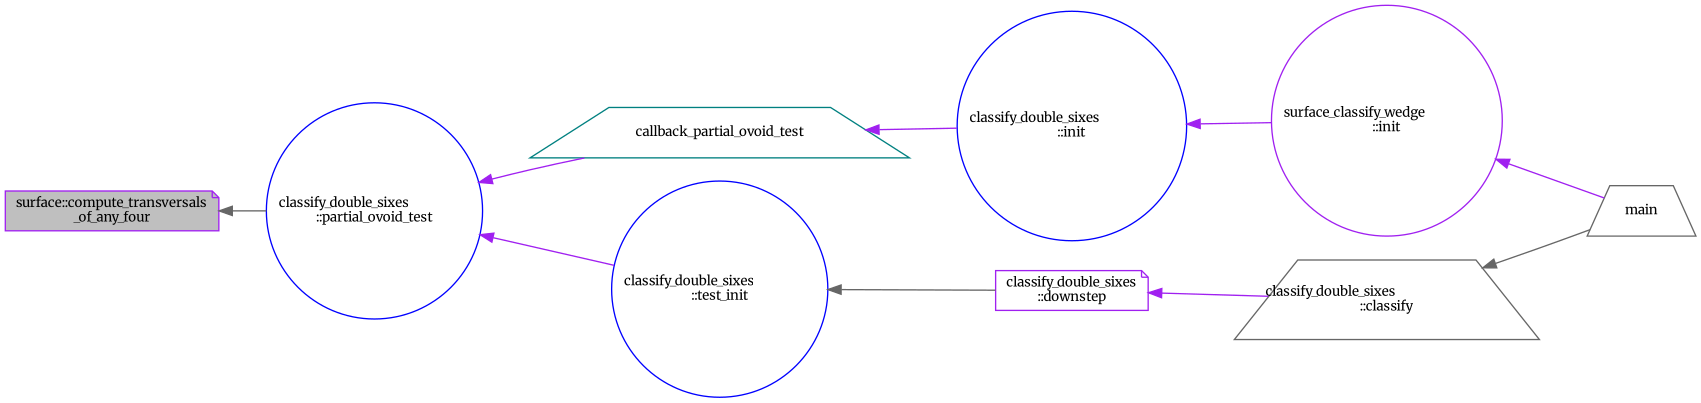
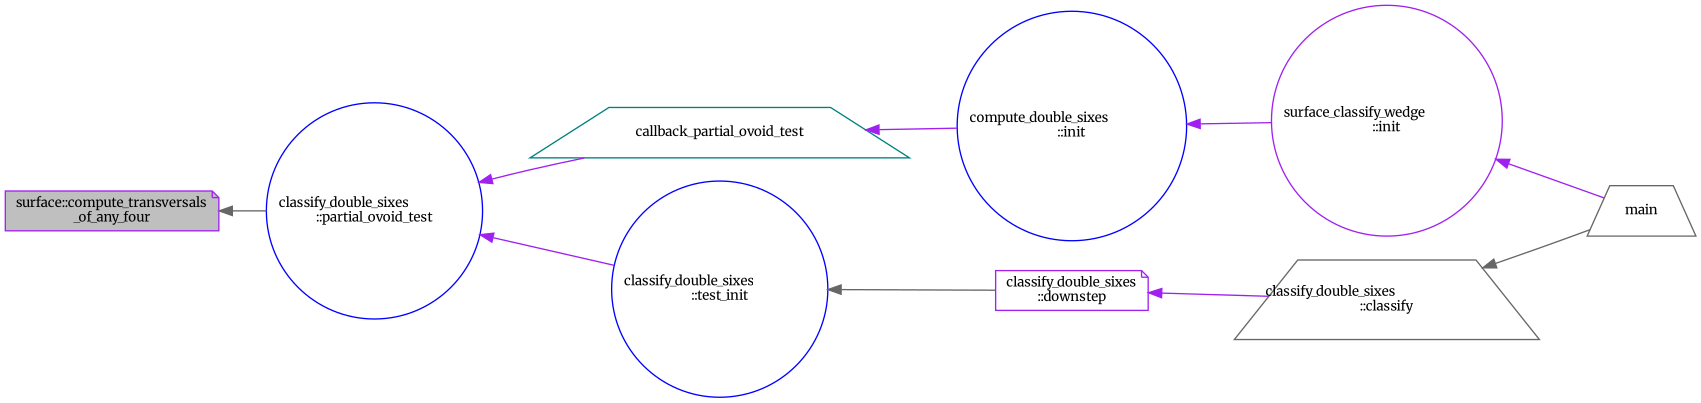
node "classify_double_sixes ::init": label "classify_double_sixes ::init" -> "compute_double_sixes ::init"
